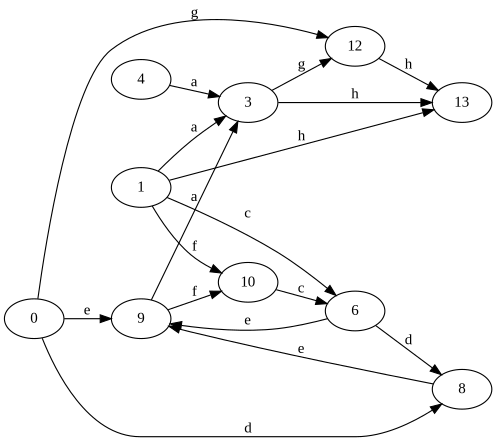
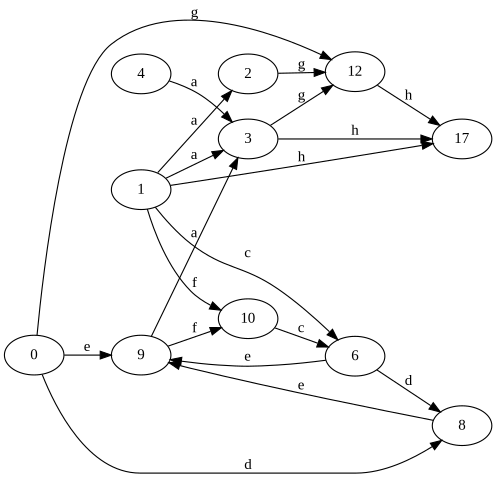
node "2": added
node "13": label "13" -> "17"
